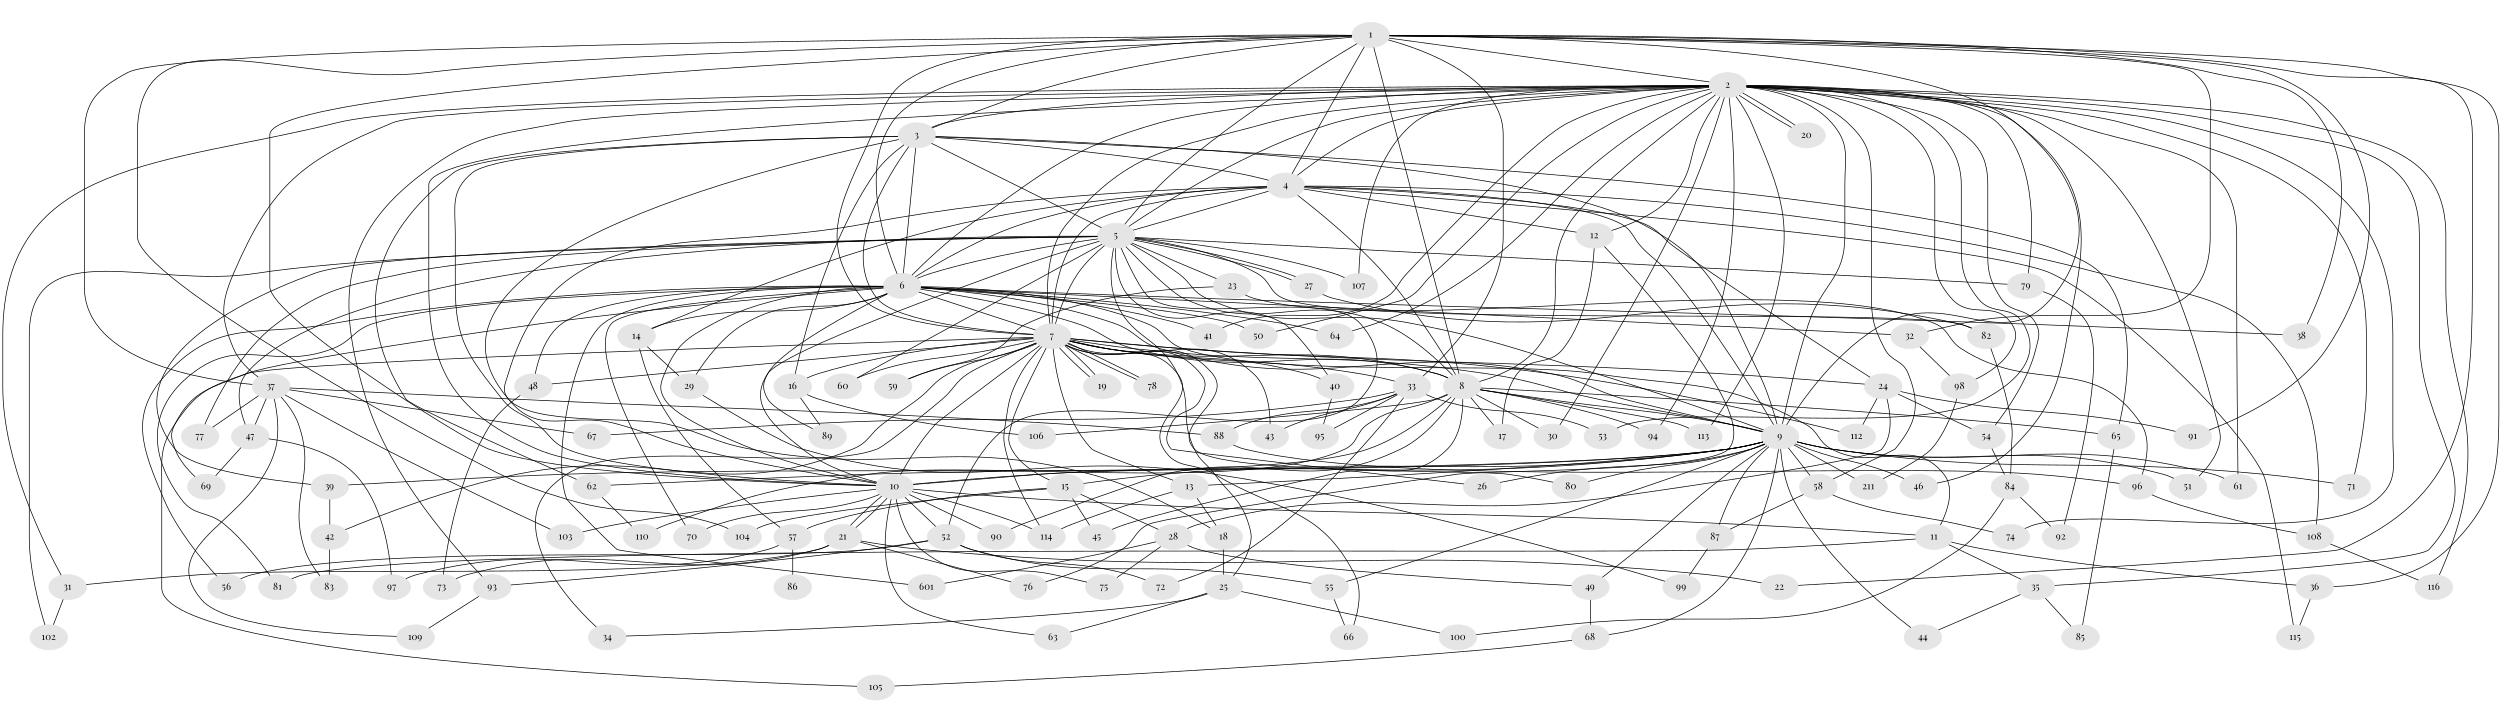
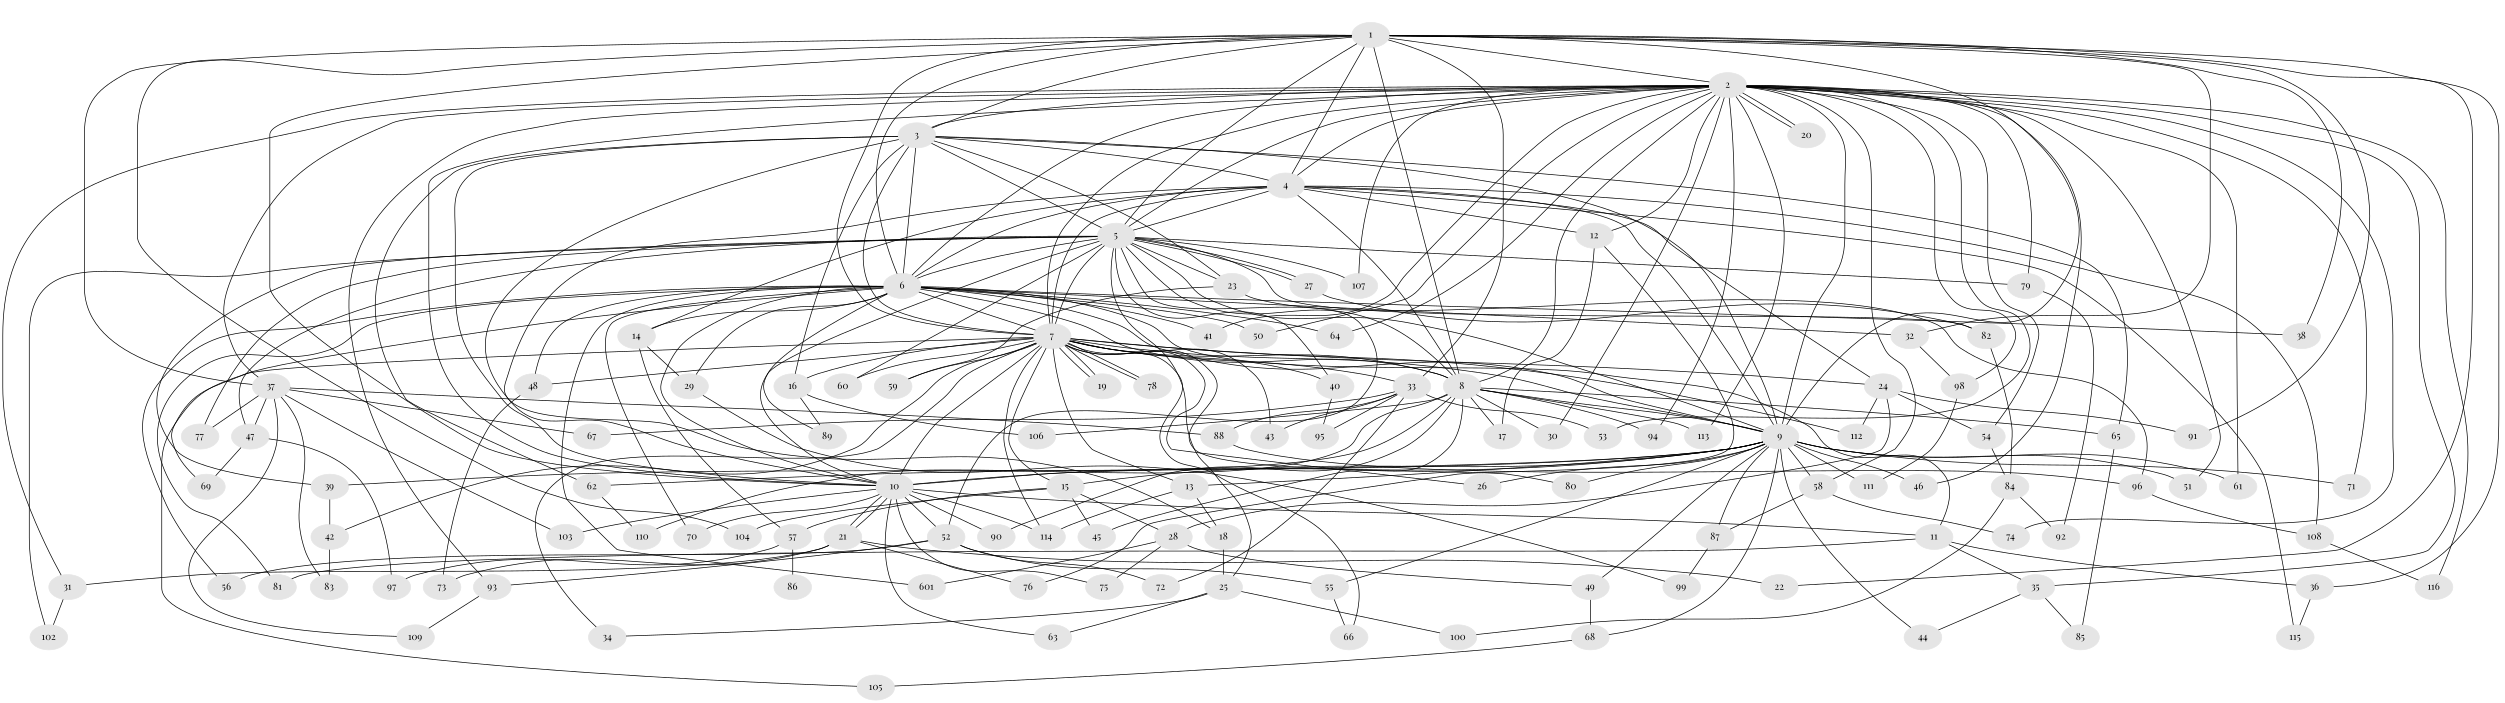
edge "3" -- "23": added
node "211": label "211" -> "111"
